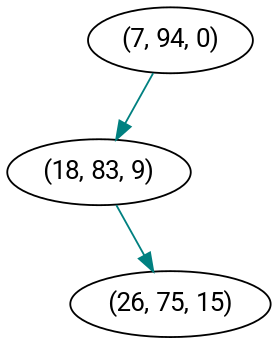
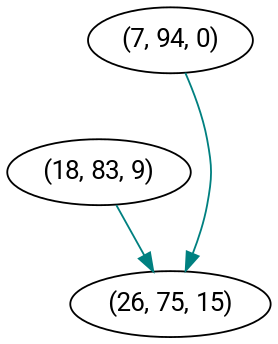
edge "(7, 94, 0)" -> "(18, 83, 9)": now "(7, 94, 0)" -> "(26, 75, 15)"
